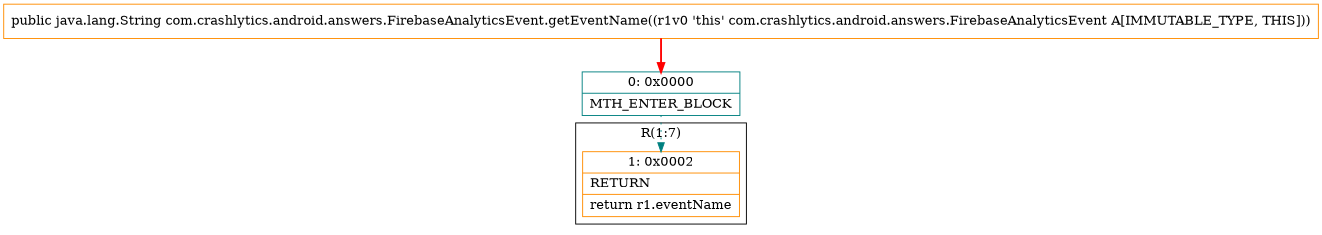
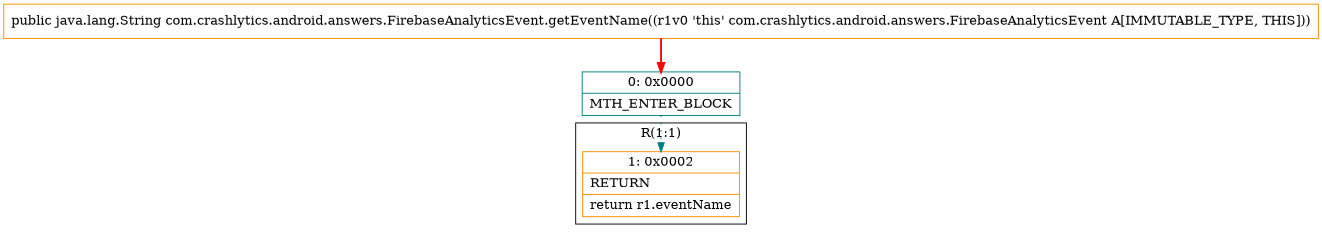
cluster "R(1:7)": label "R(1:7)" -> "R(1:1)"
